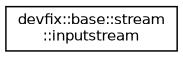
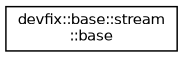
node "devfix::base::stream ::inputstream": label "devfix::base::stream ::inputstream" -> "devfix::base::stream ::base"
